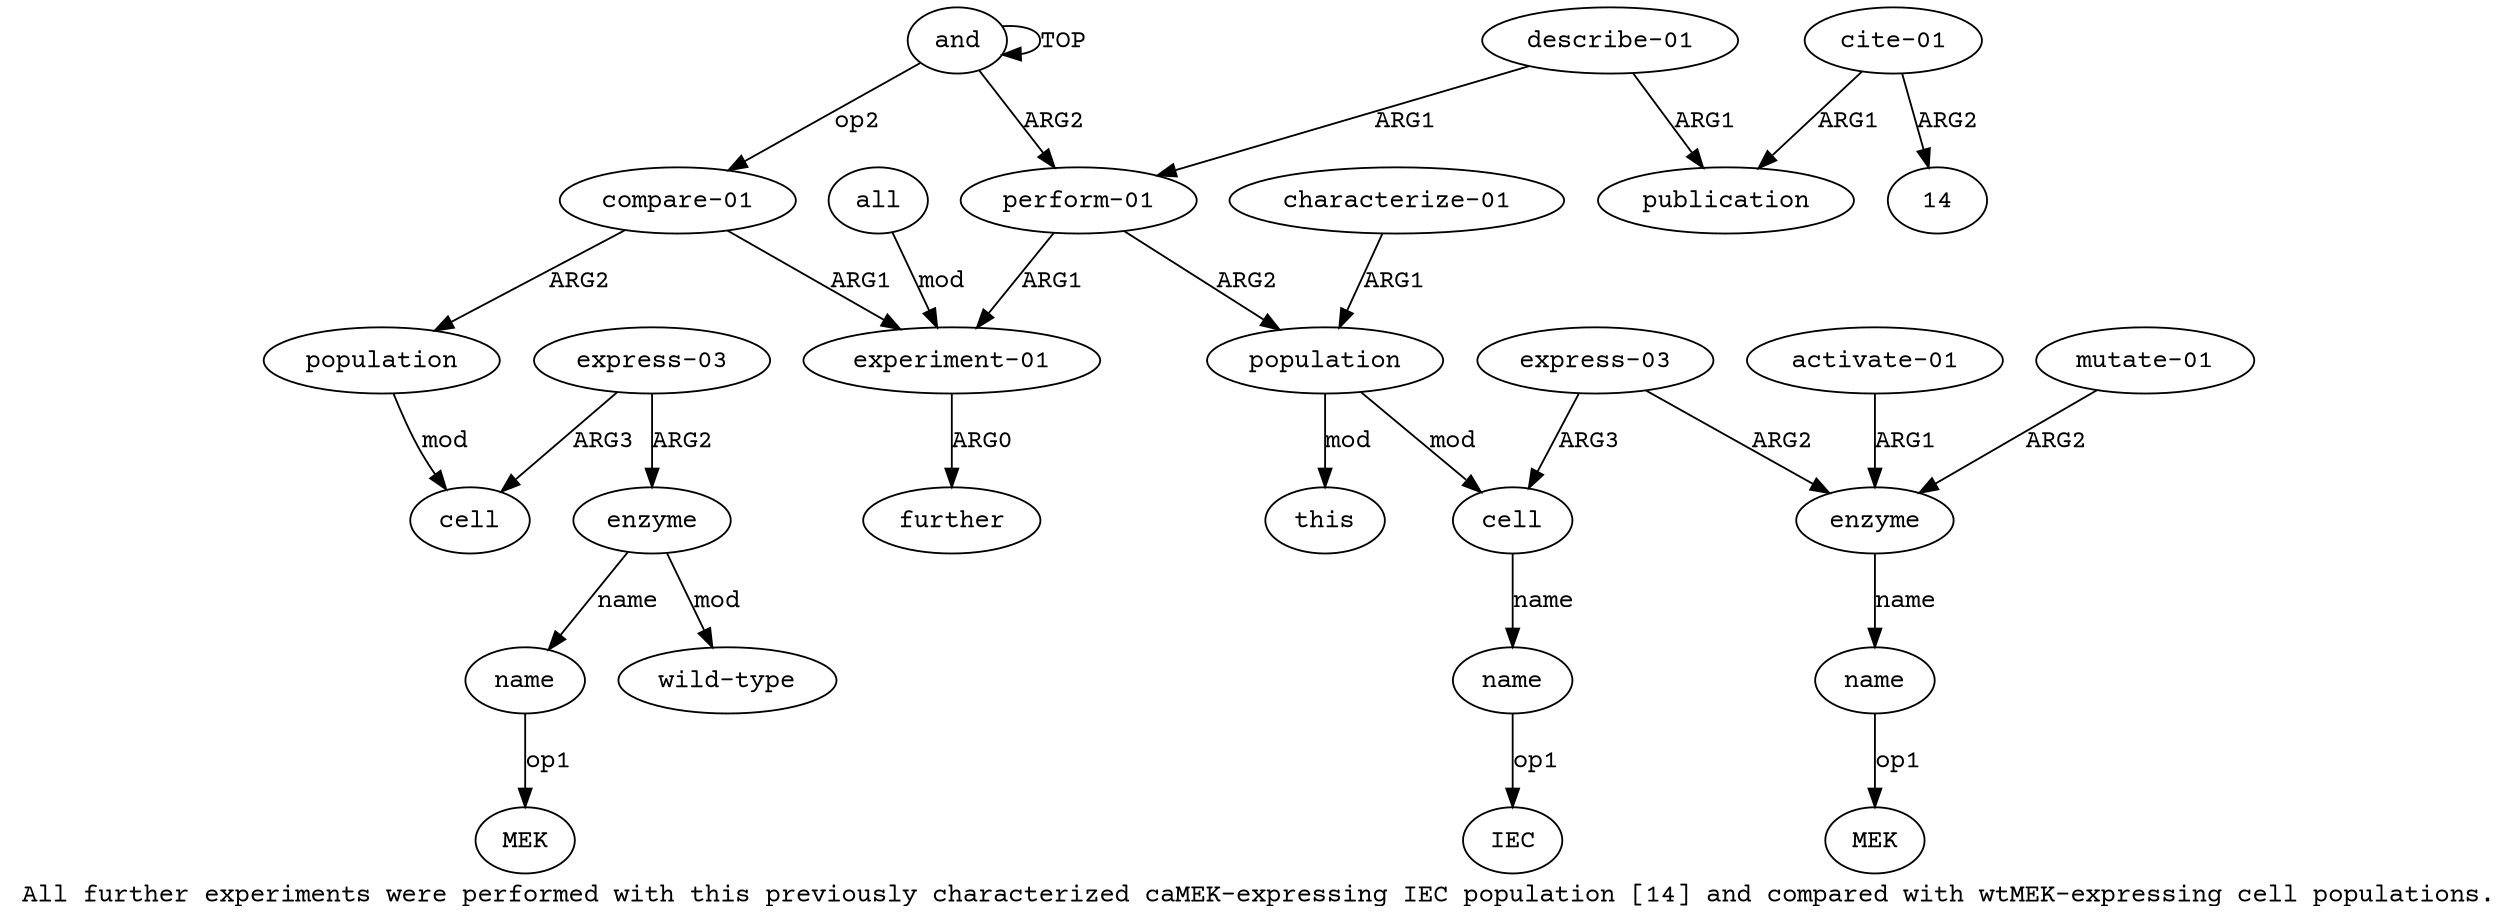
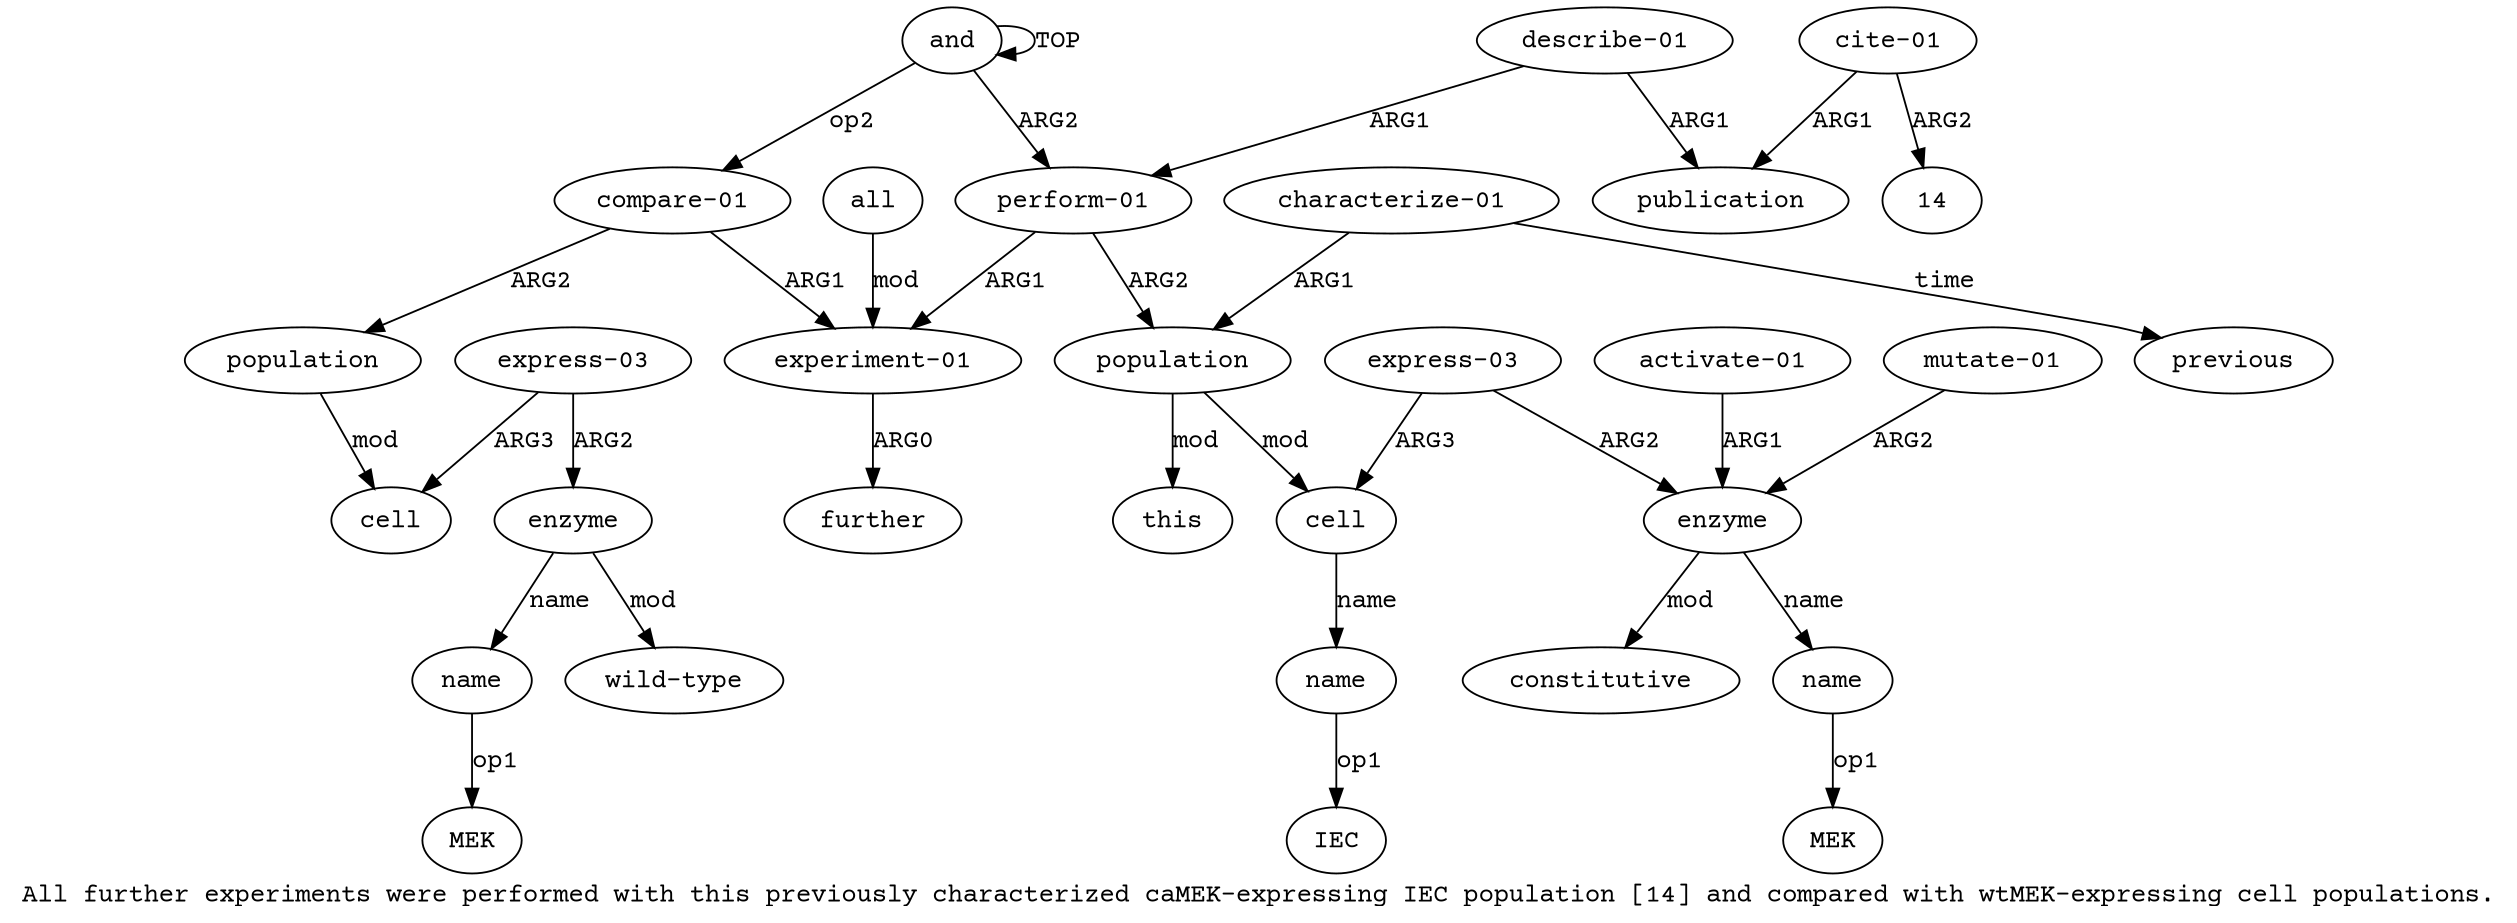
node "previous": added
node "constitutive": added
